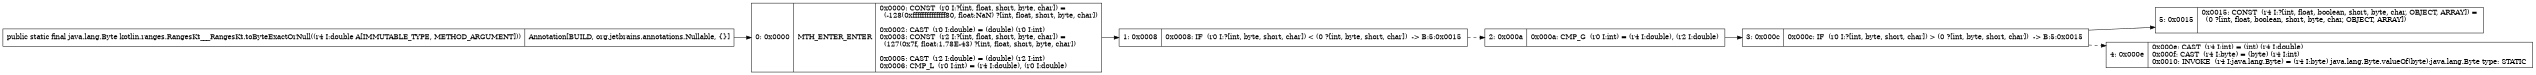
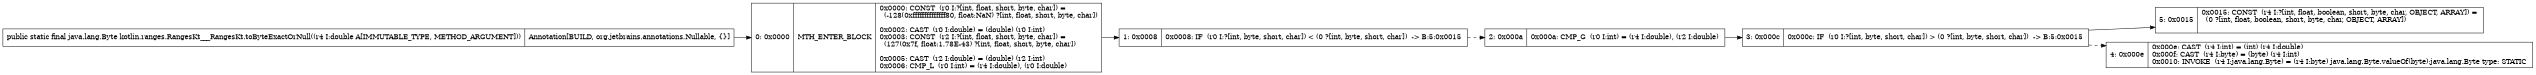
node "0: 0x0000": text "MTH_ENTER_ENTER" -> "MTH_ENTER_BLOCK"
